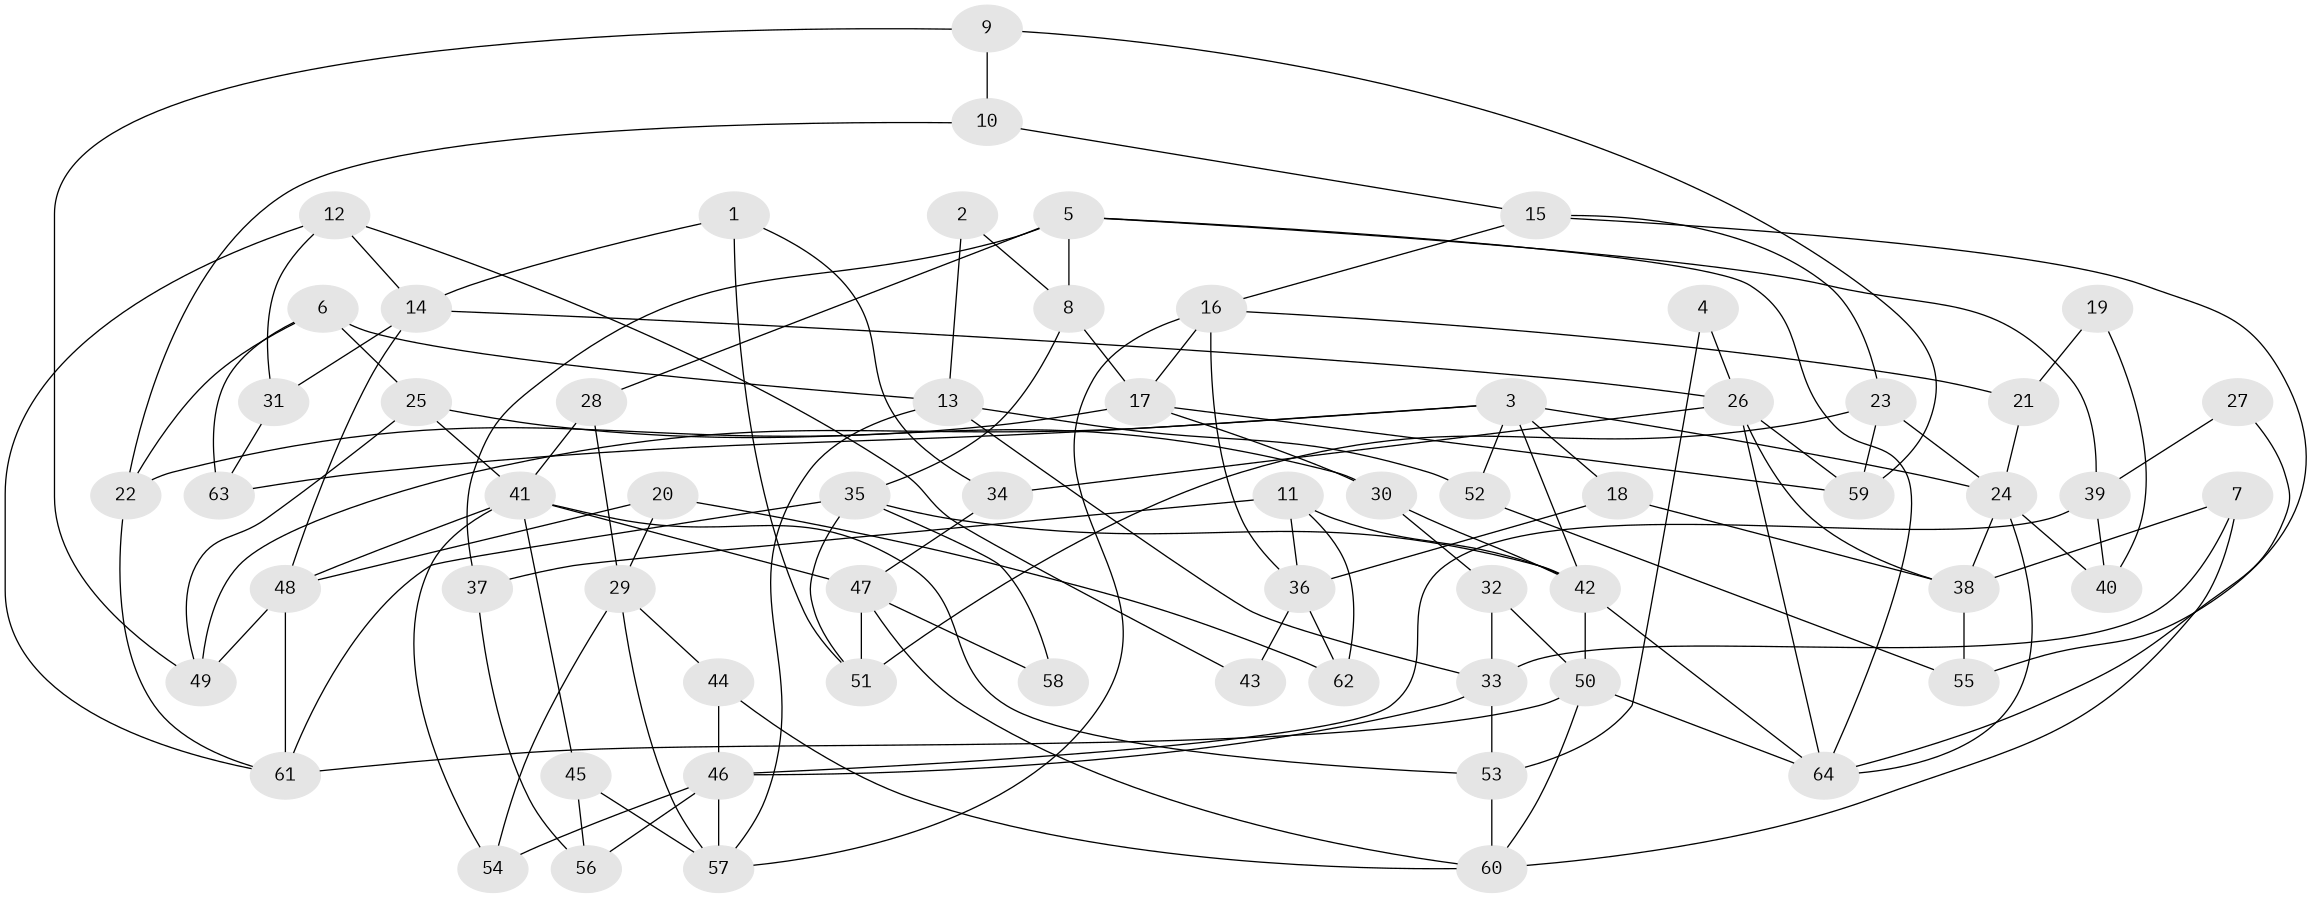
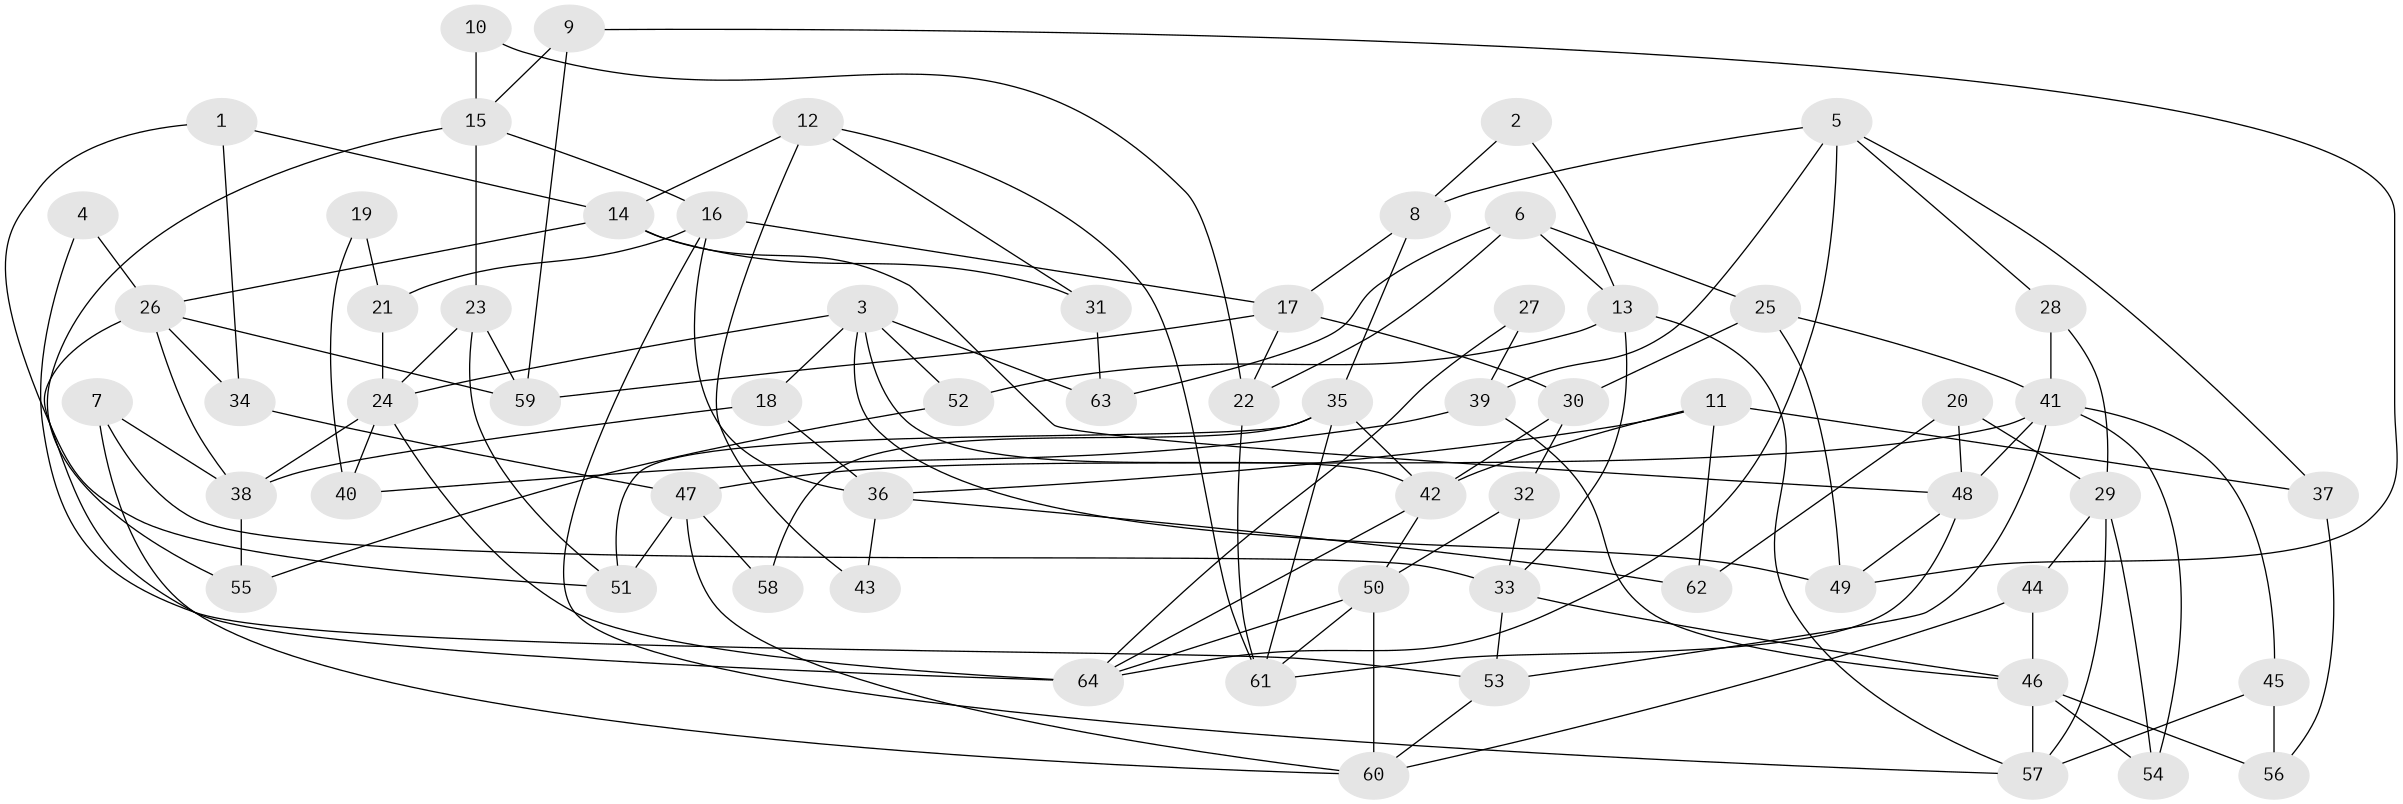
edge "9" -- "10": now "9" -- "15"
